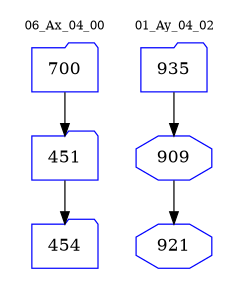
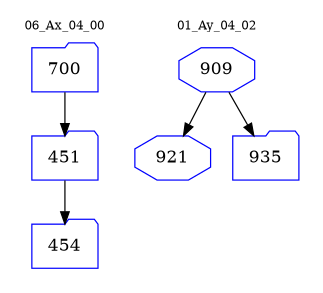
edge "935" -> "909": reversed
